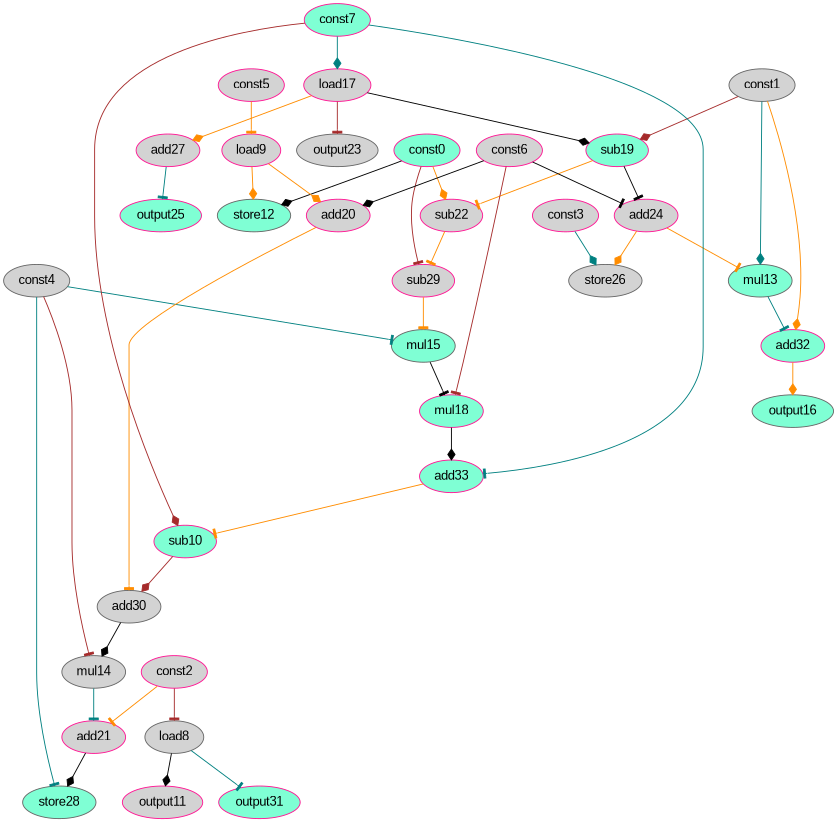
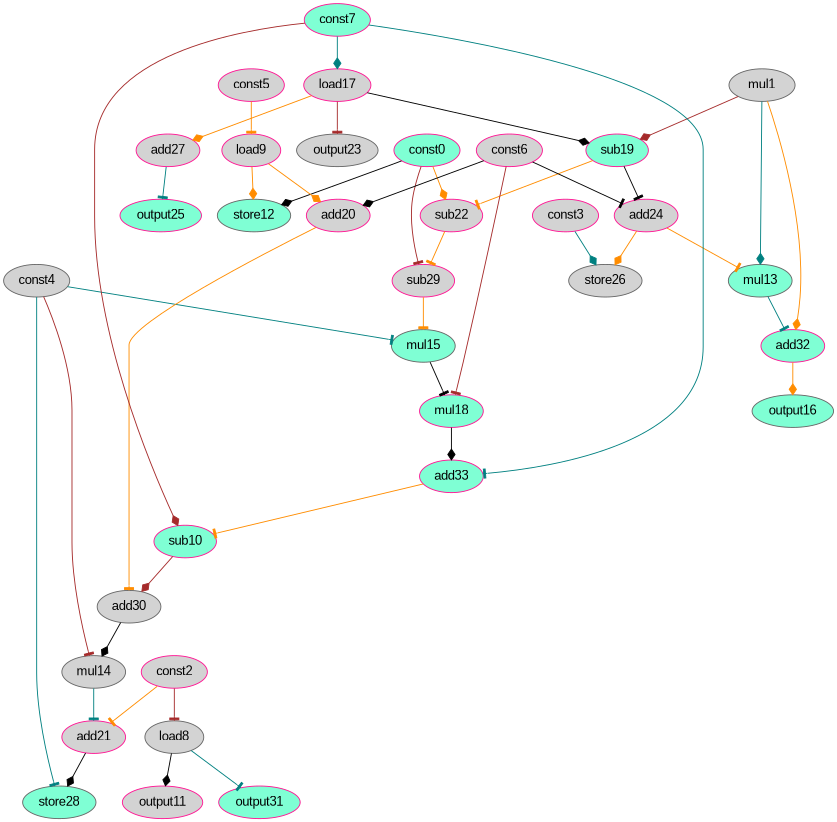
node "const1": label "const1" -> "mul1"
